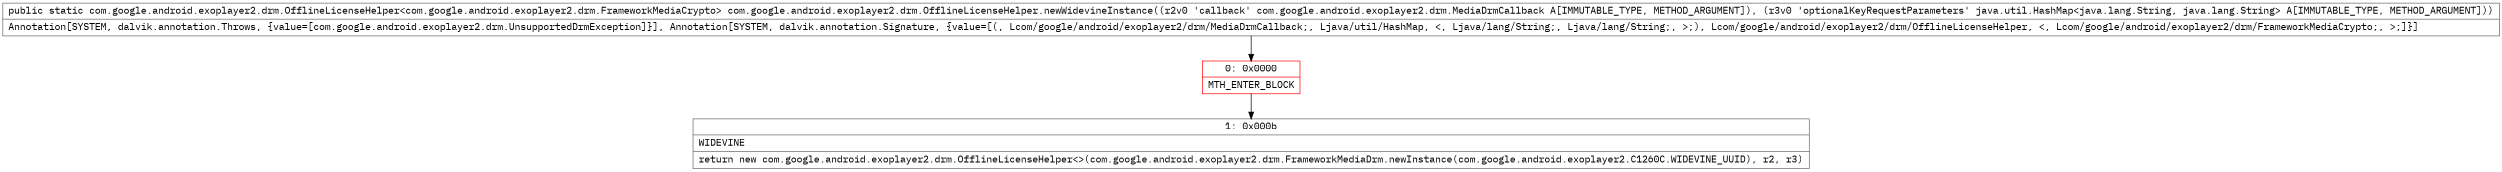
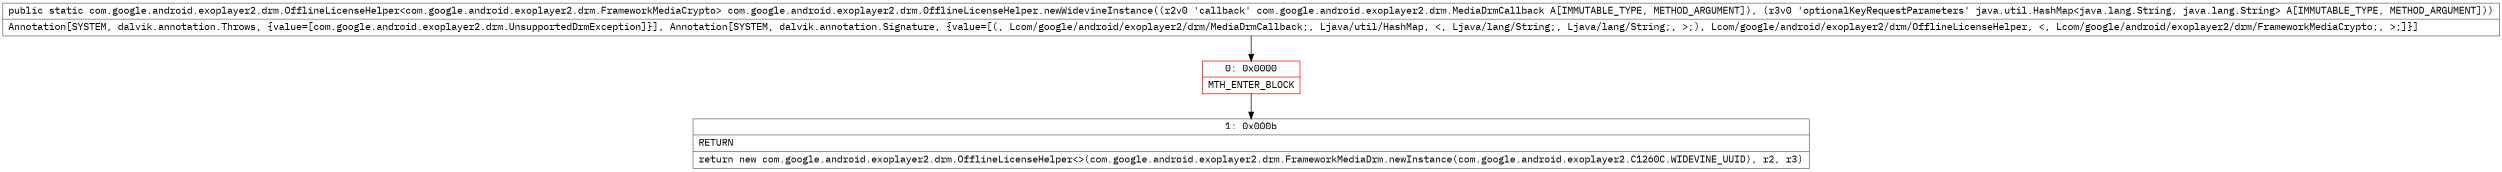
node "1: 0x000b": text "WIDEVINE" -> "RETURN"
